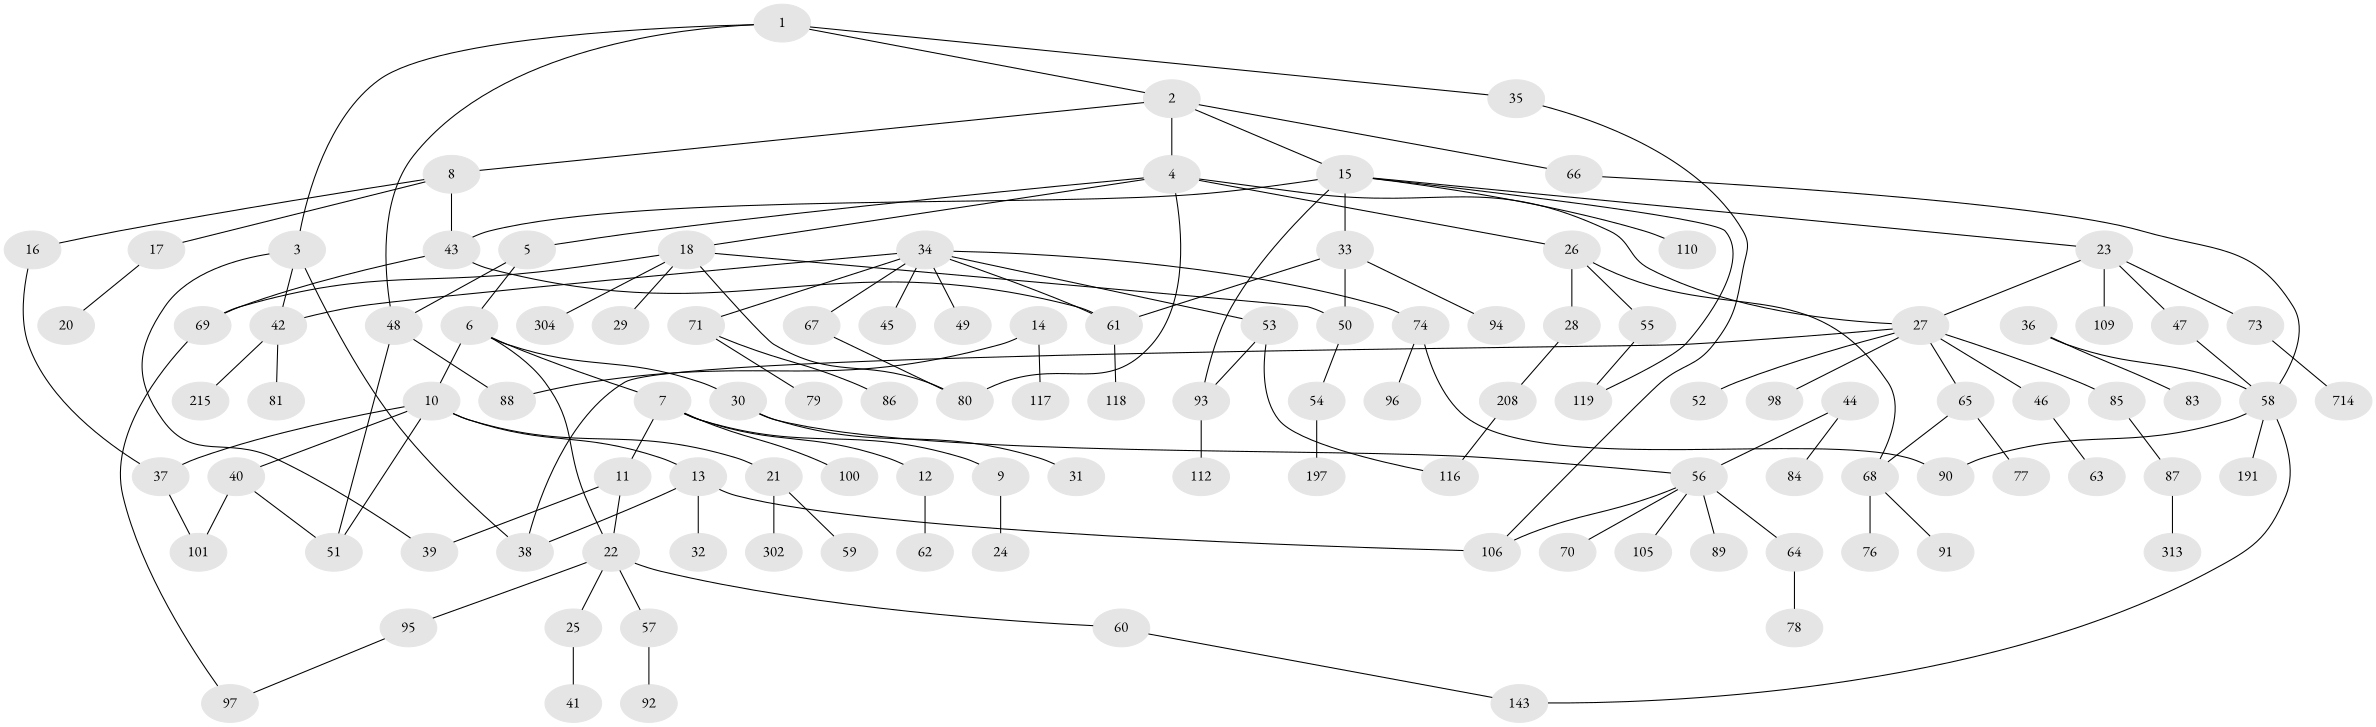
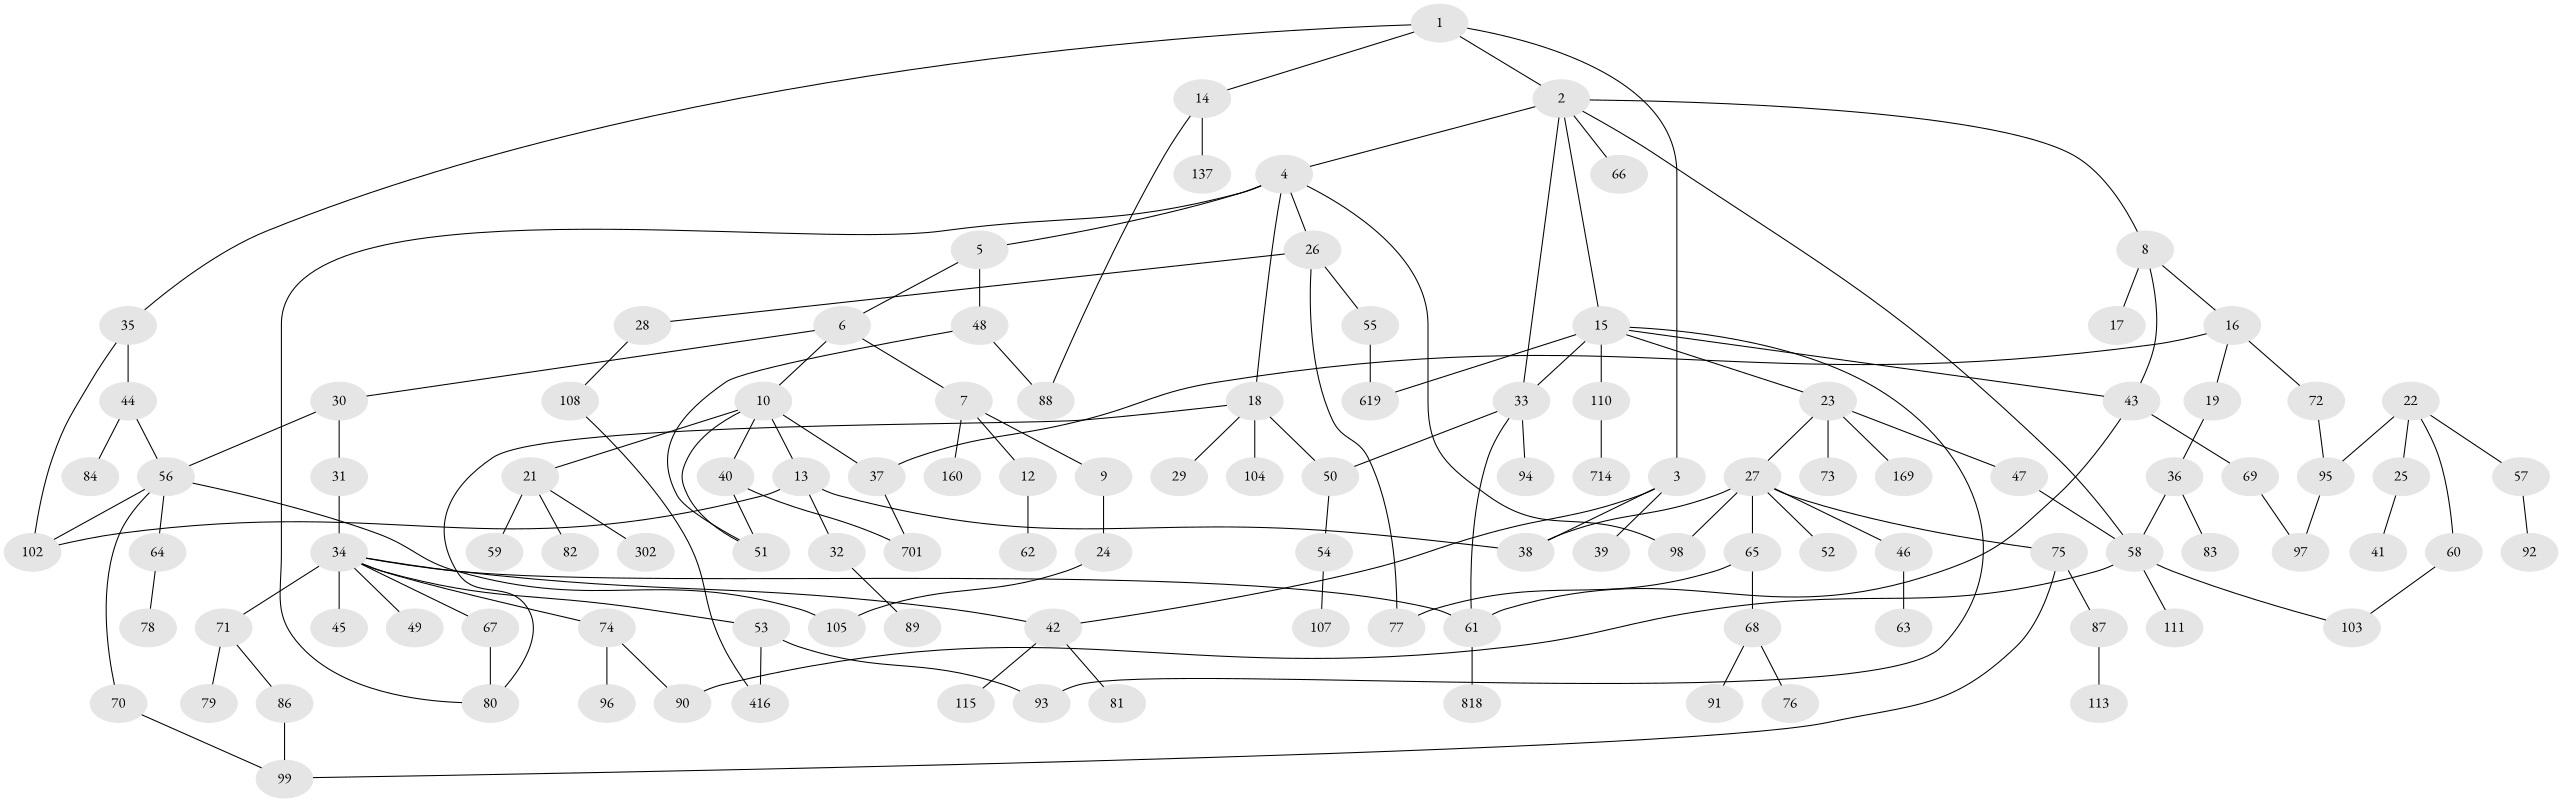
edge "1" -- "48": now "1" -- "14"
edge "66" -- "58": now "2" -- "58"
edge "4" -- "27": now "4" -- "98"
edge "2" -- "33": added
edge "18" -- "69": removed
node "20": removed
node "304": label "304" -> "104"
edge "26" -- "68": now "26" -- "77"
node "109": label "109" -> "169"
edge "35" -- "44": added
edge "73" -- "714": now "110" -- "714"
node "215": label "215" -> "115"
node "117": label "117" -> "137"
node "118": label "118" -> "818"
node "208": label "208" -> "108"
node "119": label "119" -> "619"
node "85": label "85" -> "75"
node "19": added
node "72": added
edge "6" -- "22": removed
node "11": removed
node "100": label "100" -> "160"
node "112": removed
node "197": label "197" -> "107"
node "116": label "116" -> "416"
node "191": label "191" -> "111"
edge "31" -- "34": added
edge "56" -- "89": now "32" -- "89"
node "101": label "101" -> "701"
node "82": added
node "106": label "106" -> "102"
node "313": label "313" -> "113"
edge "24" -- "105": added
node "143": label "143" -> "103"
node "99": added
